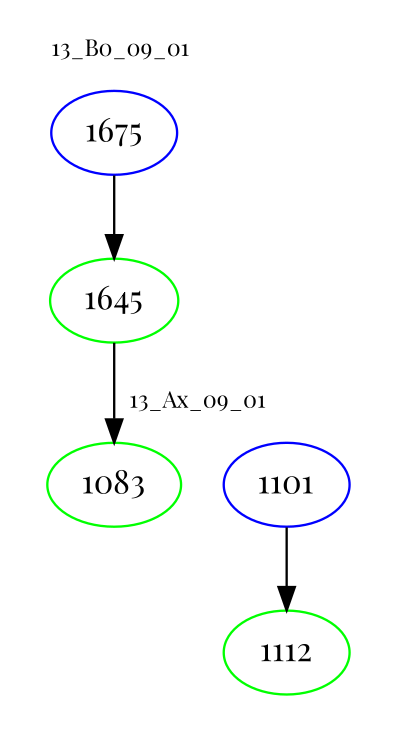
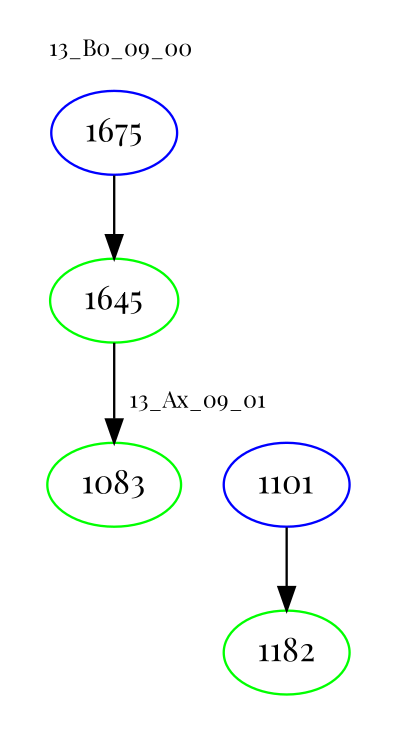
cluster "13_B0_09_01": label "13_B0_09_01" -> "13_B0_09_00"
node "1112": label "1112" -> "1182"
